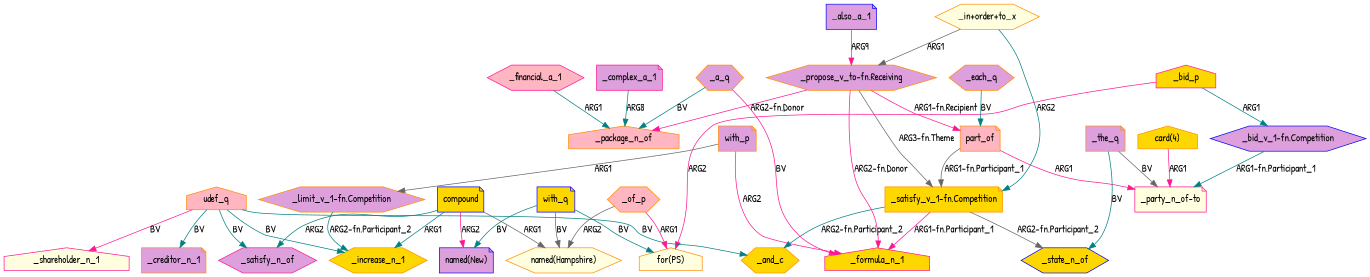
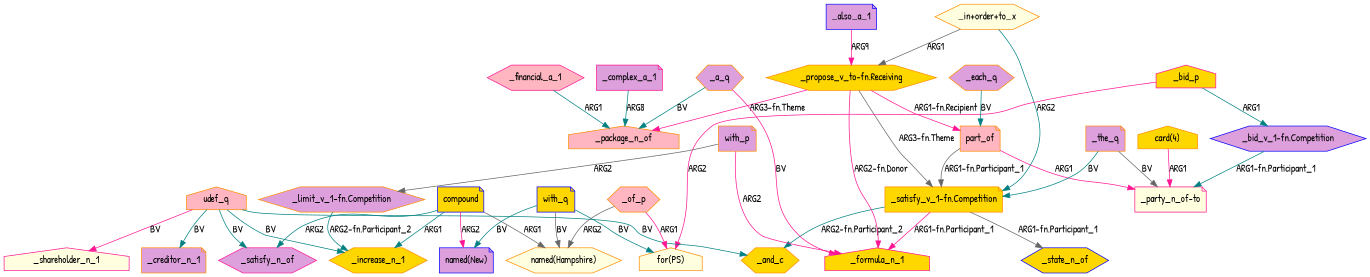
node "_propose_v_to-fn.Receiving": fillcolor plum -> gold
edge "_propose_v_to-fn.Receiving" -> "_package_n_of": label "ARG2-fn.Donor" -> "ARG3-fn.Theme"
edge "with_p" -> "_limit_v_1-fn.Competition": label "ARG1" -> "ARG2"
edge "_the_q" -> "_state_n_of": now "_the_q" -> "_satisfy_v_1-fn.Competition"
edge "_satisfy_v_1-fn.Competition" -> "_state_n_of": label "ARG2-fn.Participant_2" -> "ARG1-fn.Participant_1"
